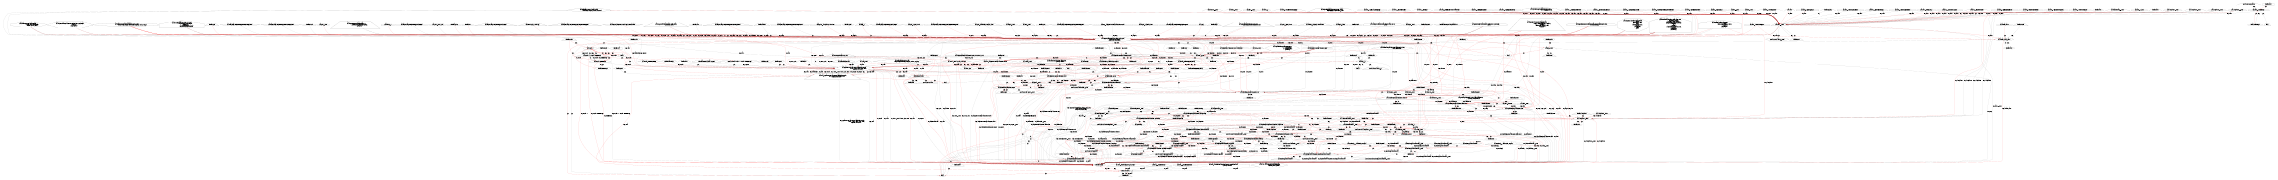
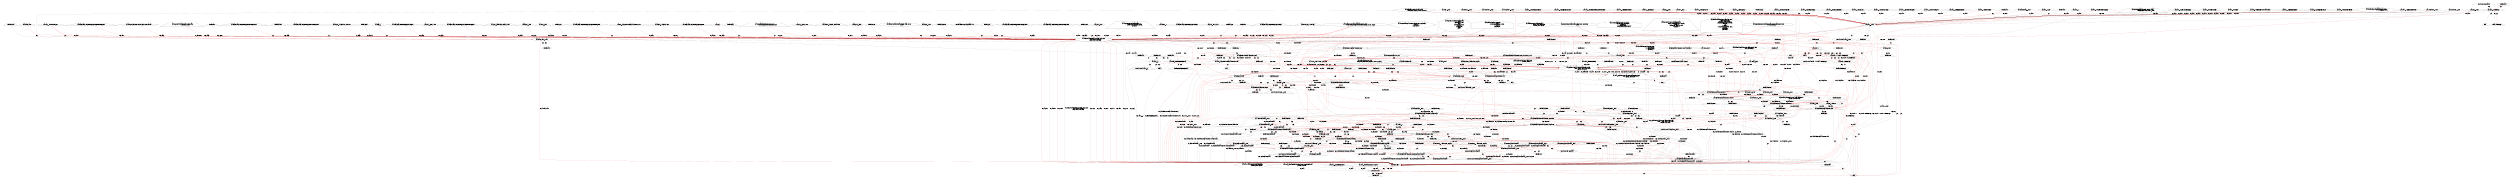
edge "(Call,status == NULL)" -> "(Call,emsg = NULL)": added, label "DDG: NULL"
edge "(Call,krb5_free_keyblock(kdc_context, header_key))" -> "(Call,krb5_free_pa_data(kdc_context, reply.padata))": label "DDG: kdc_context" -> "DDG: kdc_get"
node "(Call,retval == KDC_ERR_POLICY)": removed
